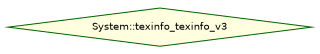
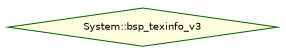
node "System::texinfo_texinfo_v3": label "System::texinfo_texinfo_v3" -> "System::bsp_texinfo_v3"
